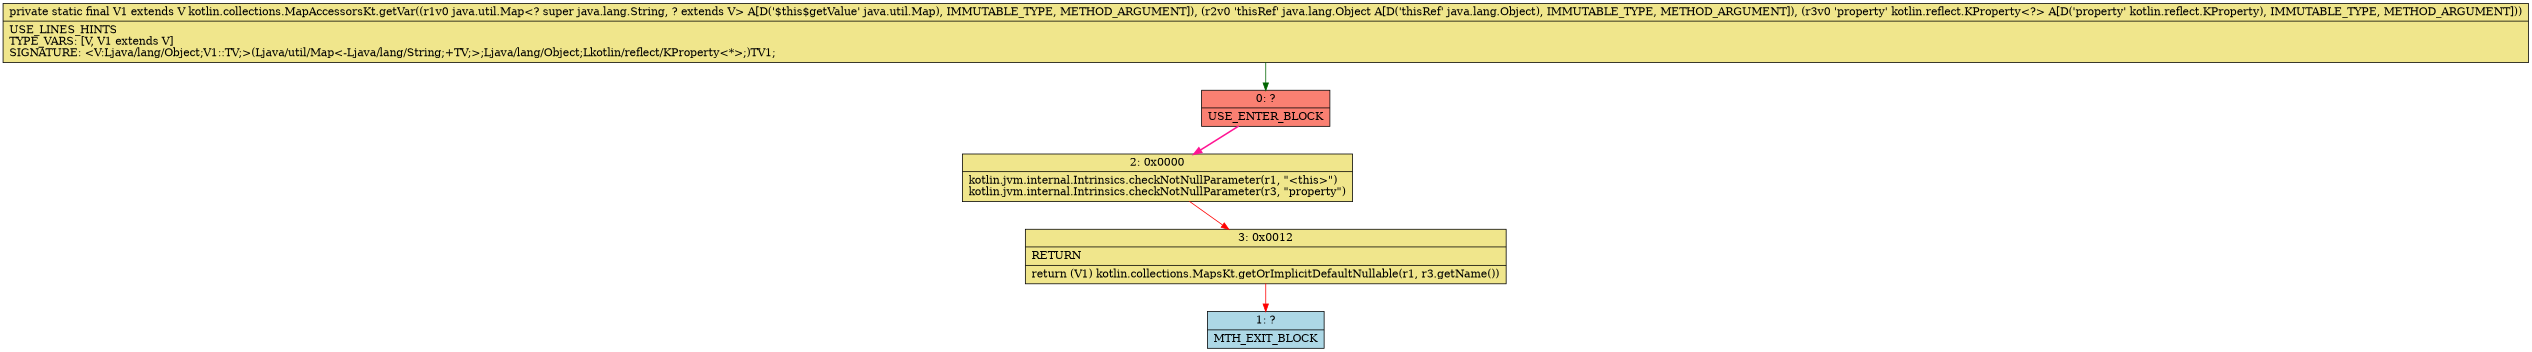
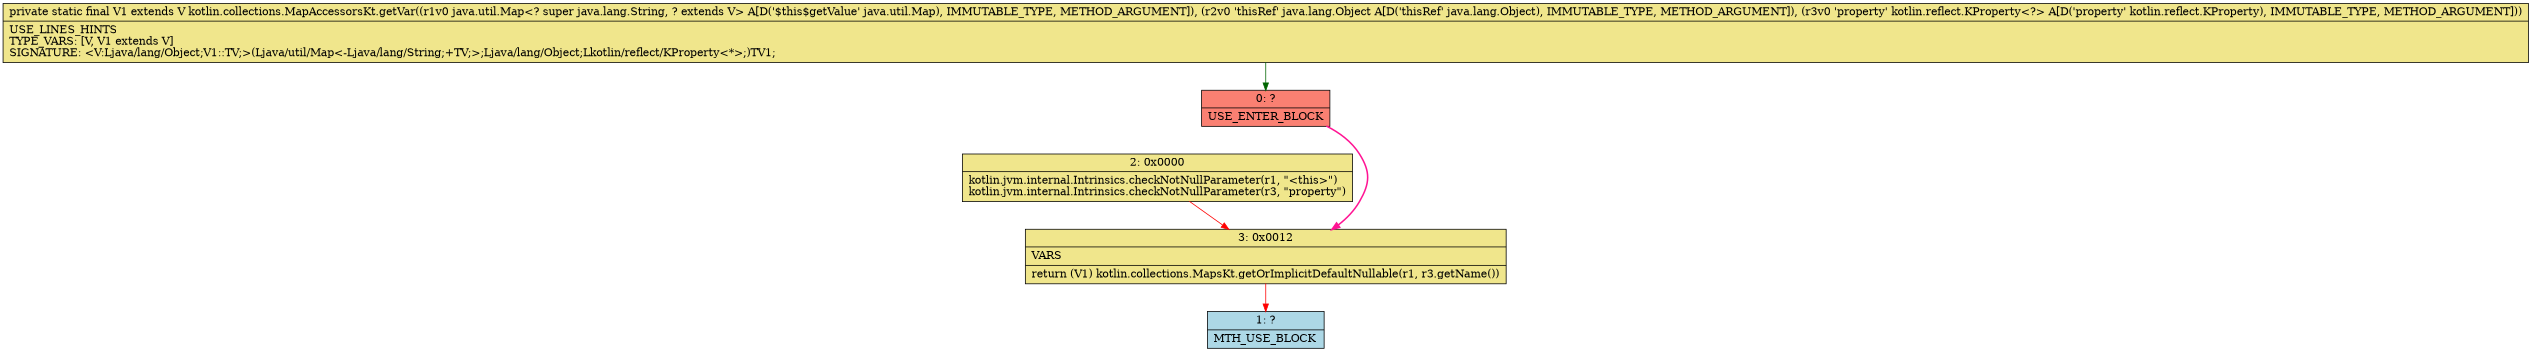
edge "0: ?" -> "2: 0x0000": now "0: ?" -> "3: 0x0012"
node "3: 0x0012": text "RETURN" -> "VARS"
node "1: ?": text "MTH_EXIT_BLOCK" -> "MTH_USE_BLOCK"
